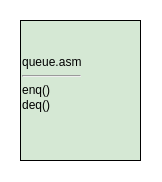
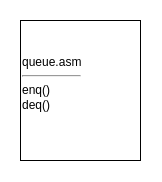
node "queue.asm enq() deq()": fillcolor #d5e8d4 -> #ffffff
